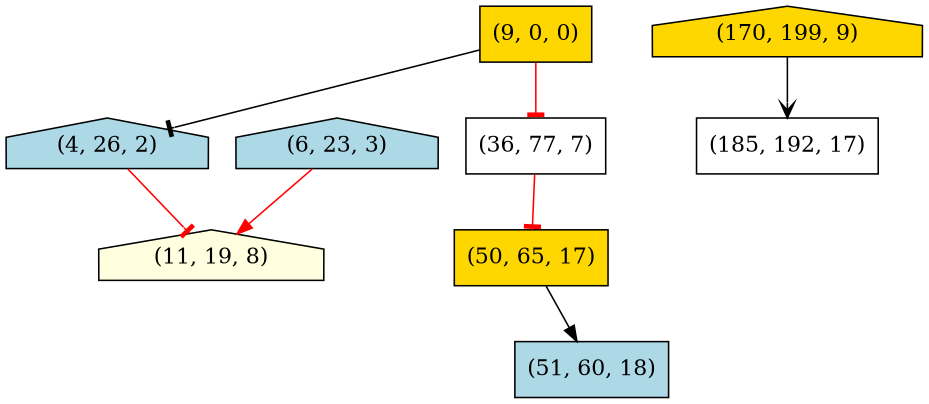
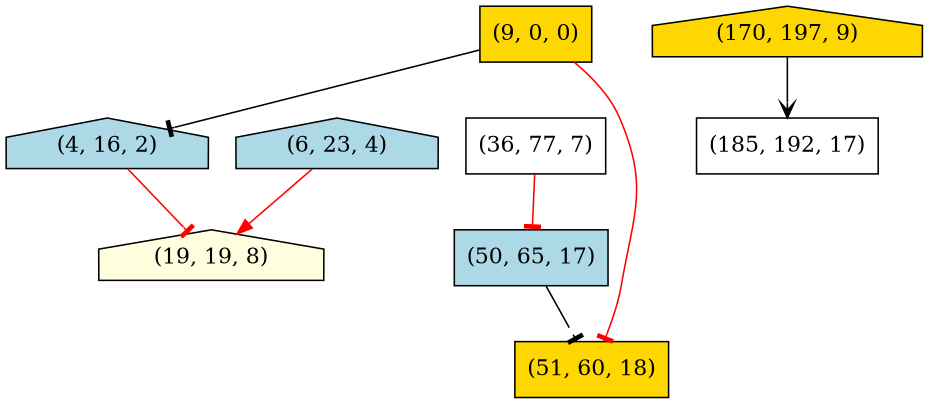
node "(170, 199, 9)": label "(170, 199, 9)" -> "(170, 197, 9)"
edge "(9, 0, 0)" -> "(36, 77, 7)": now "(9, 0, 0)" -> "(51, 60, 18)"
node "(4, 26, 2)": label "(4, 26, 2)" -> "(4, 16, 2)"
node "(6, 23, 3)": label "(6, 23, 3)" -> "(6, 23, 4)"
node "(11, 19, 8)": label "(11, 19, 8)" -> "(19, 19, 8)"
node "(50, 65, 17)": fillcolor gold -> lightblue
edge "(50, 65, 17)" -> "(51, 60, 18)": arrowhead normal -> tee
node "(51, 60, 18)": fillcolor lightblue -> gold
